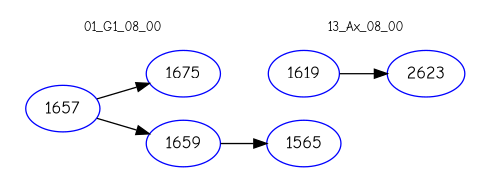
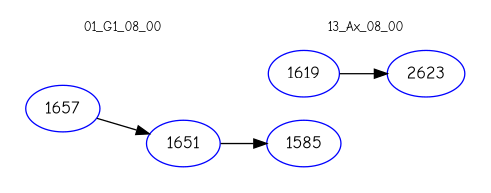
node "1675": removed
node "1659": label "1659" -> "1651"
node "1565": label "1565" -> "1585"
